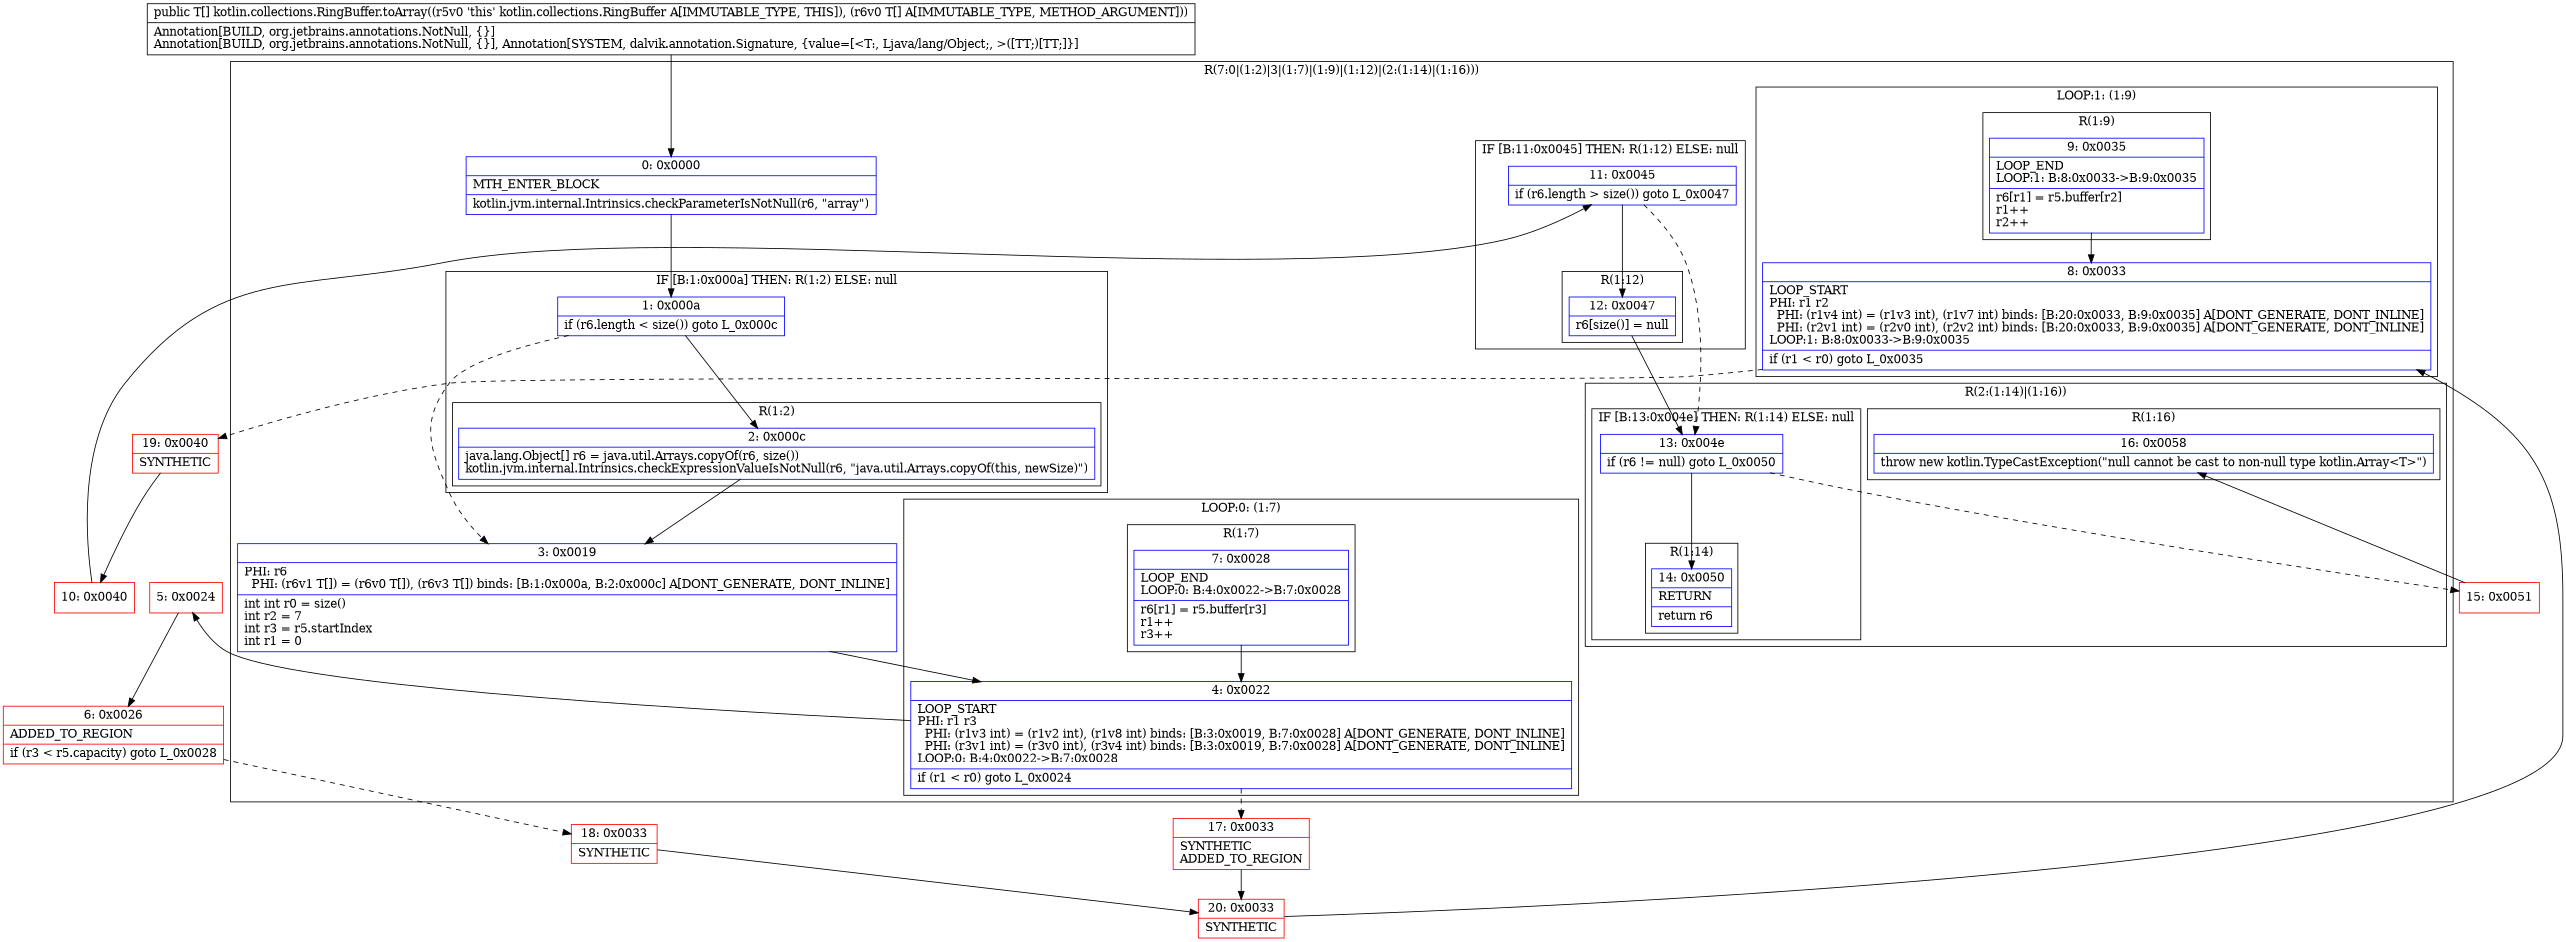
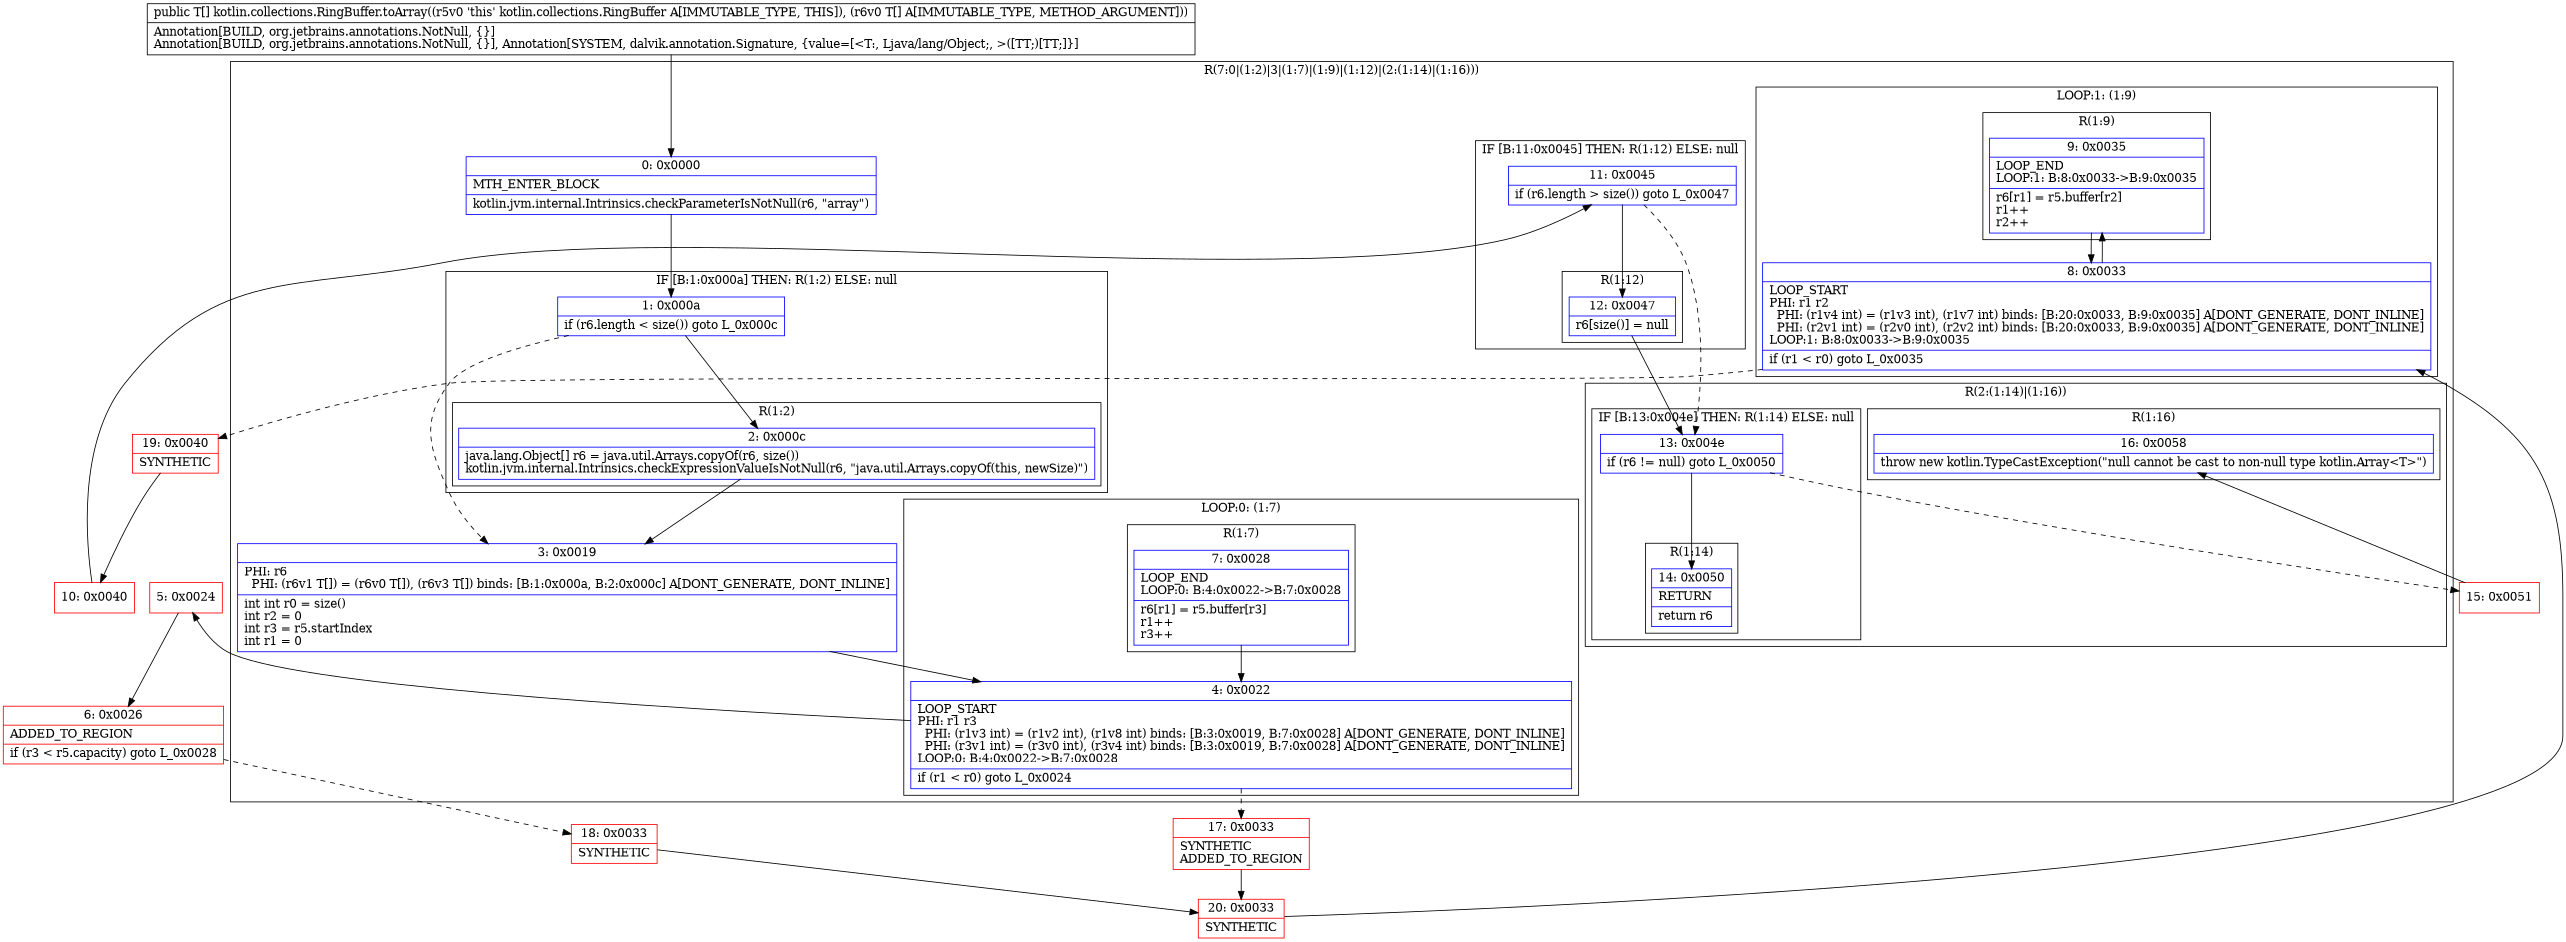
edge "8: 0x0033" -> "9: 0x0035": added
node "3: 0x0019": text "int r2 = 7" -> "int r2 = 0"
